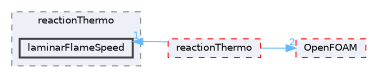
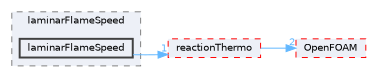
cluster "reactionThermo": label "reactionThermo" -> "laminarFlameSpeed"
edge "reactionThermo" -> "laminarFlameSpeed": reversed
